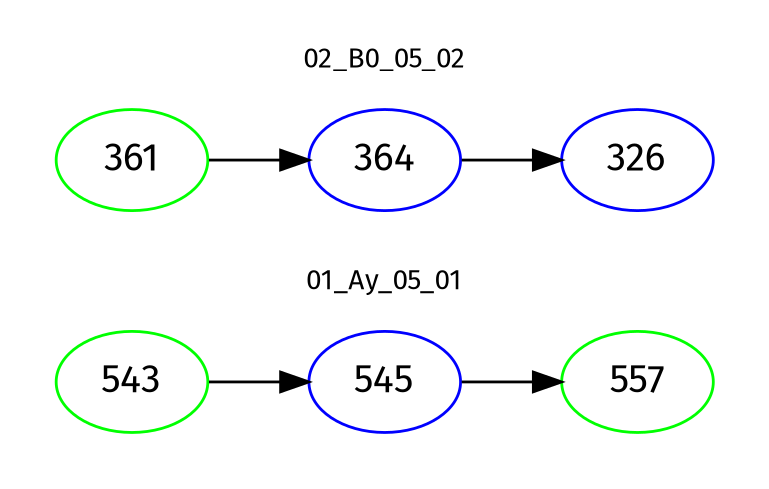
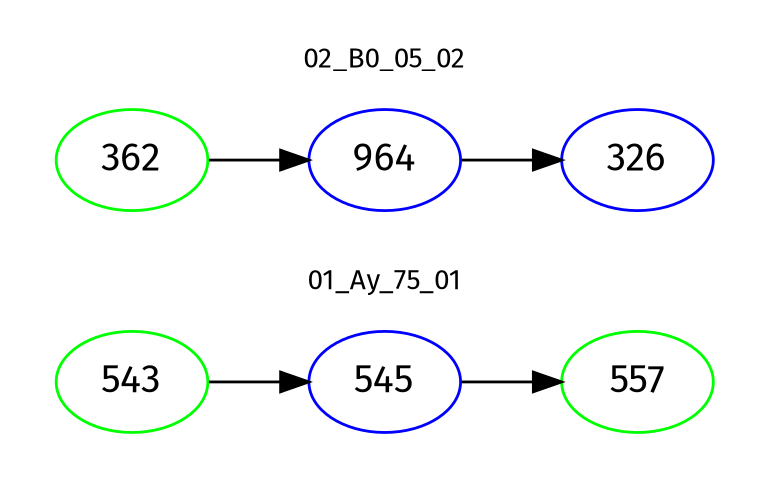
node "361": label "361" -> "362"
node "364": label "364" -> "964"
cluster "01_Ay_05_01": label "01_Ay_05_01" -> "01_Ay_75_01"
